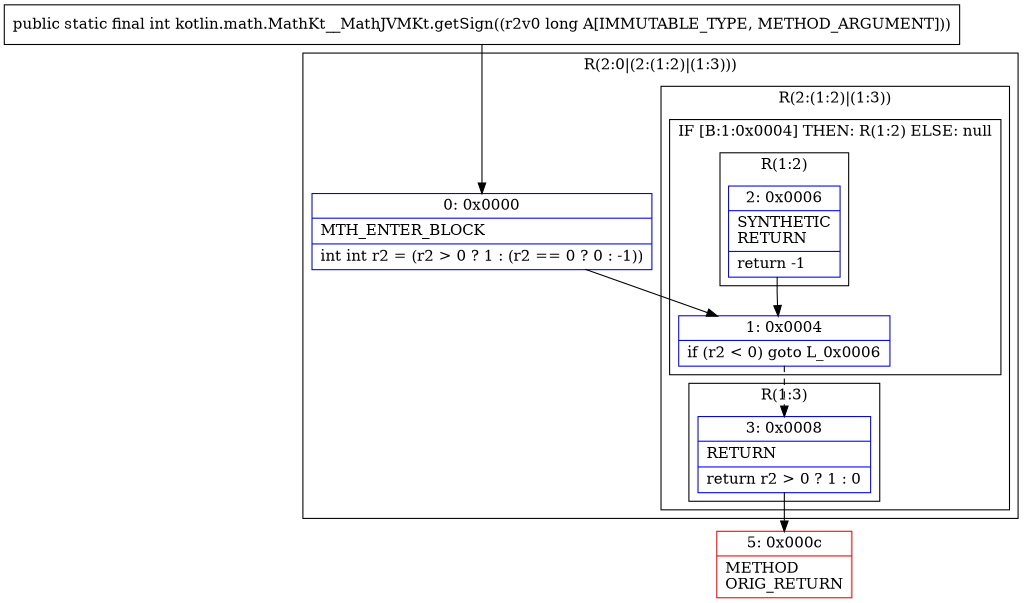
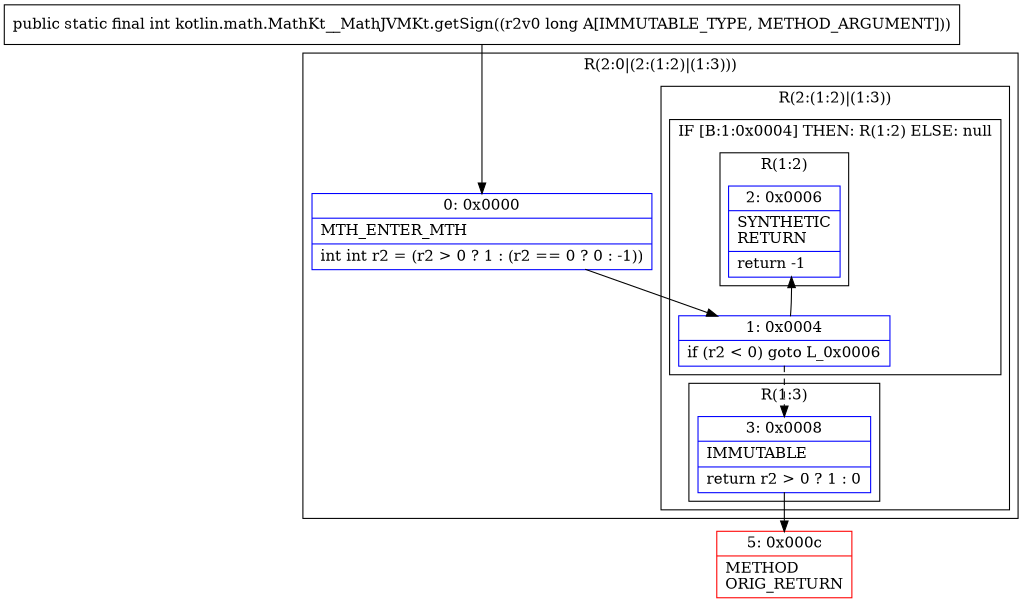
node "0: 0x0000": text "MTH_ENTER_BLOCK" -> "MTH_ENTER_MTH"
edge "2: 0x0006" -> "1: 0x0004": reversed
node "3: 0x0008": text "RETURN" -> "IMMUTABLE"
